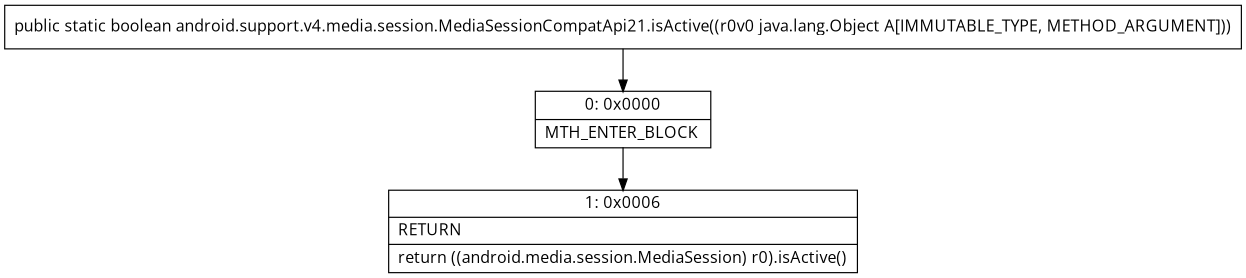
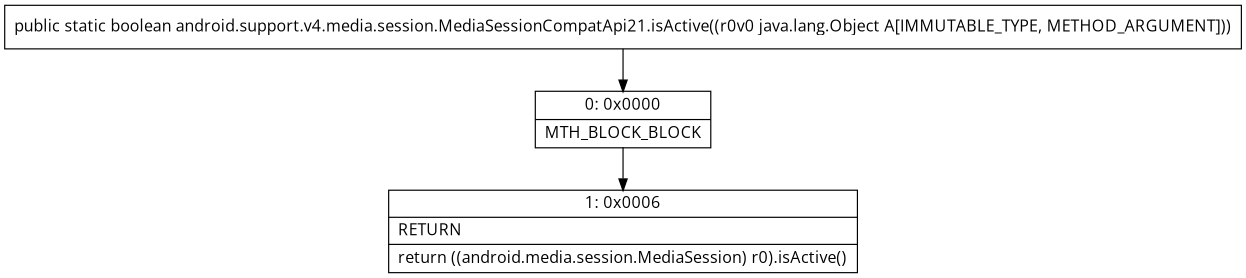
node "0: 0x0000": text "MTH_ENTER_BLOCK" -> "MTH_BLOCK_BLOCK"
